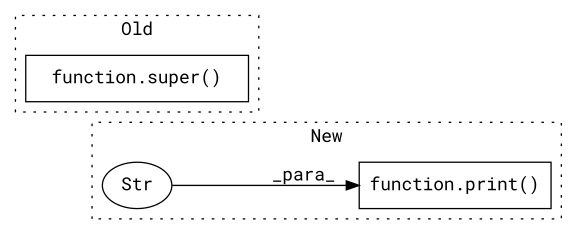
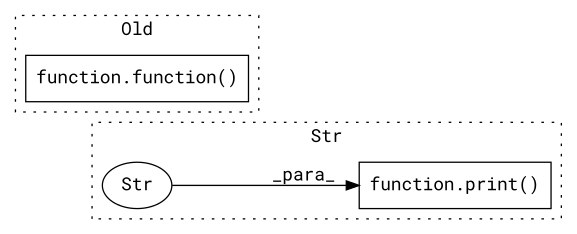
node "function.super()": label "function.super()" -> "function.function()"
cluster "New": label "New" -> "Str"
